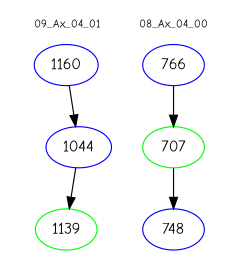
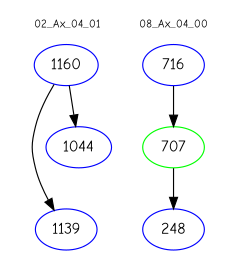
cluster "09_Ax_04_01": label "09_Ax_04_01" -> "02_Ax_04_01"
node "766": label "766" -> "716"
edge "1044" -> "1139": now "1160" -> "1139"
node "1139": color green -> blue
node "748": label "748" -> "248"
